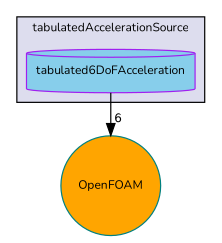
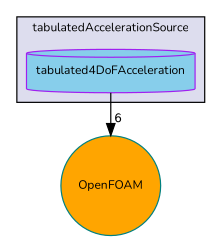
node "tabulated6DoFAcceleration": label "tabulated6DoFAcceleration" -> "tabulated4DoFAcceleration"
